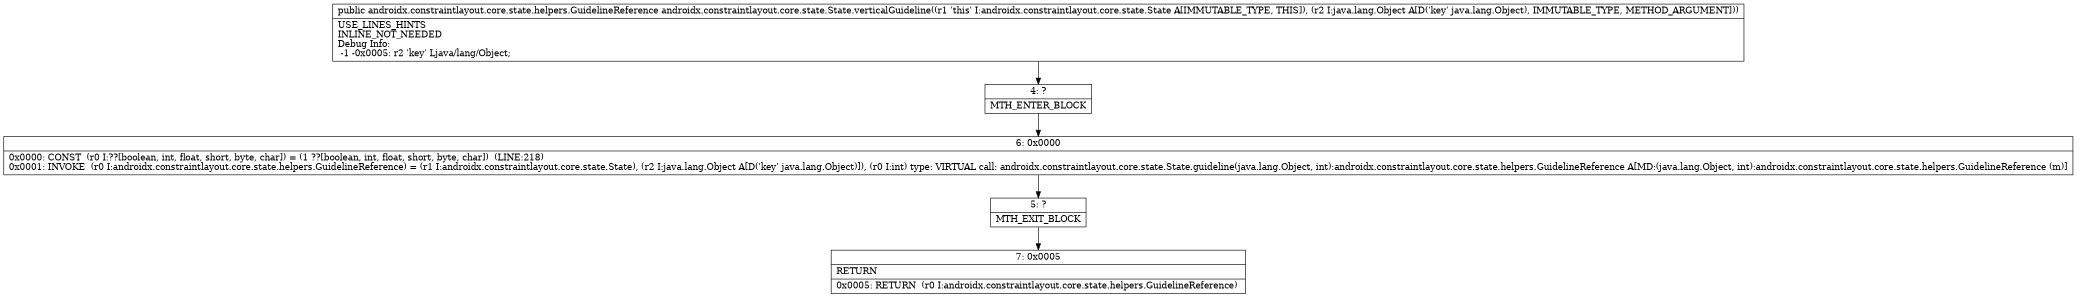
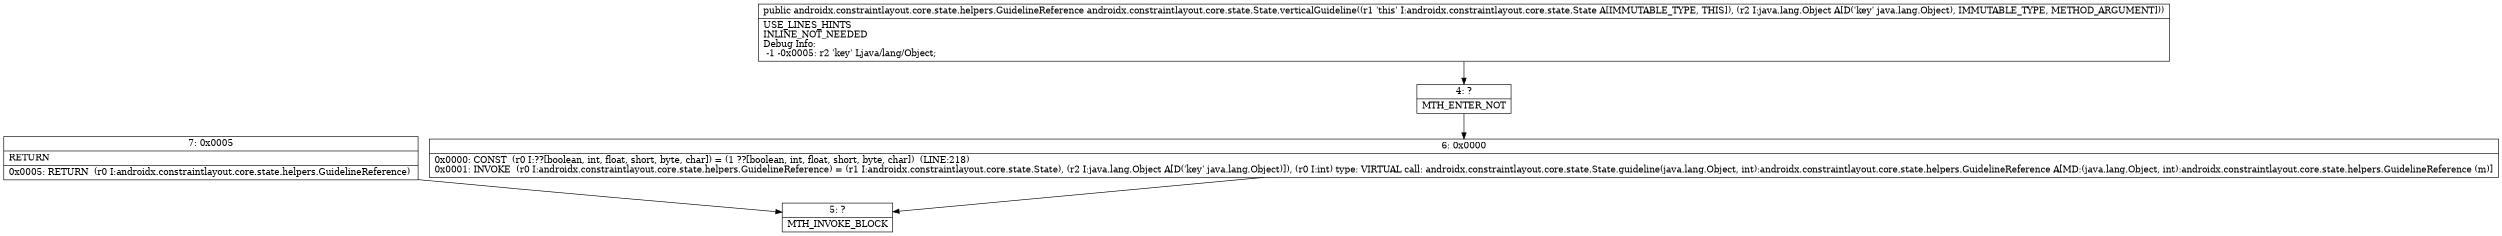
node "4: ?": text "MTH_ENTER_BLOCK" -> "MTH_ENTER_NOT"
node "5: ?": text "MTH_EXIT_BLOCK" -> "MTH_INVOKE_BLOCK"
edge "5: ?" -> "7: 0x0005": reversed
